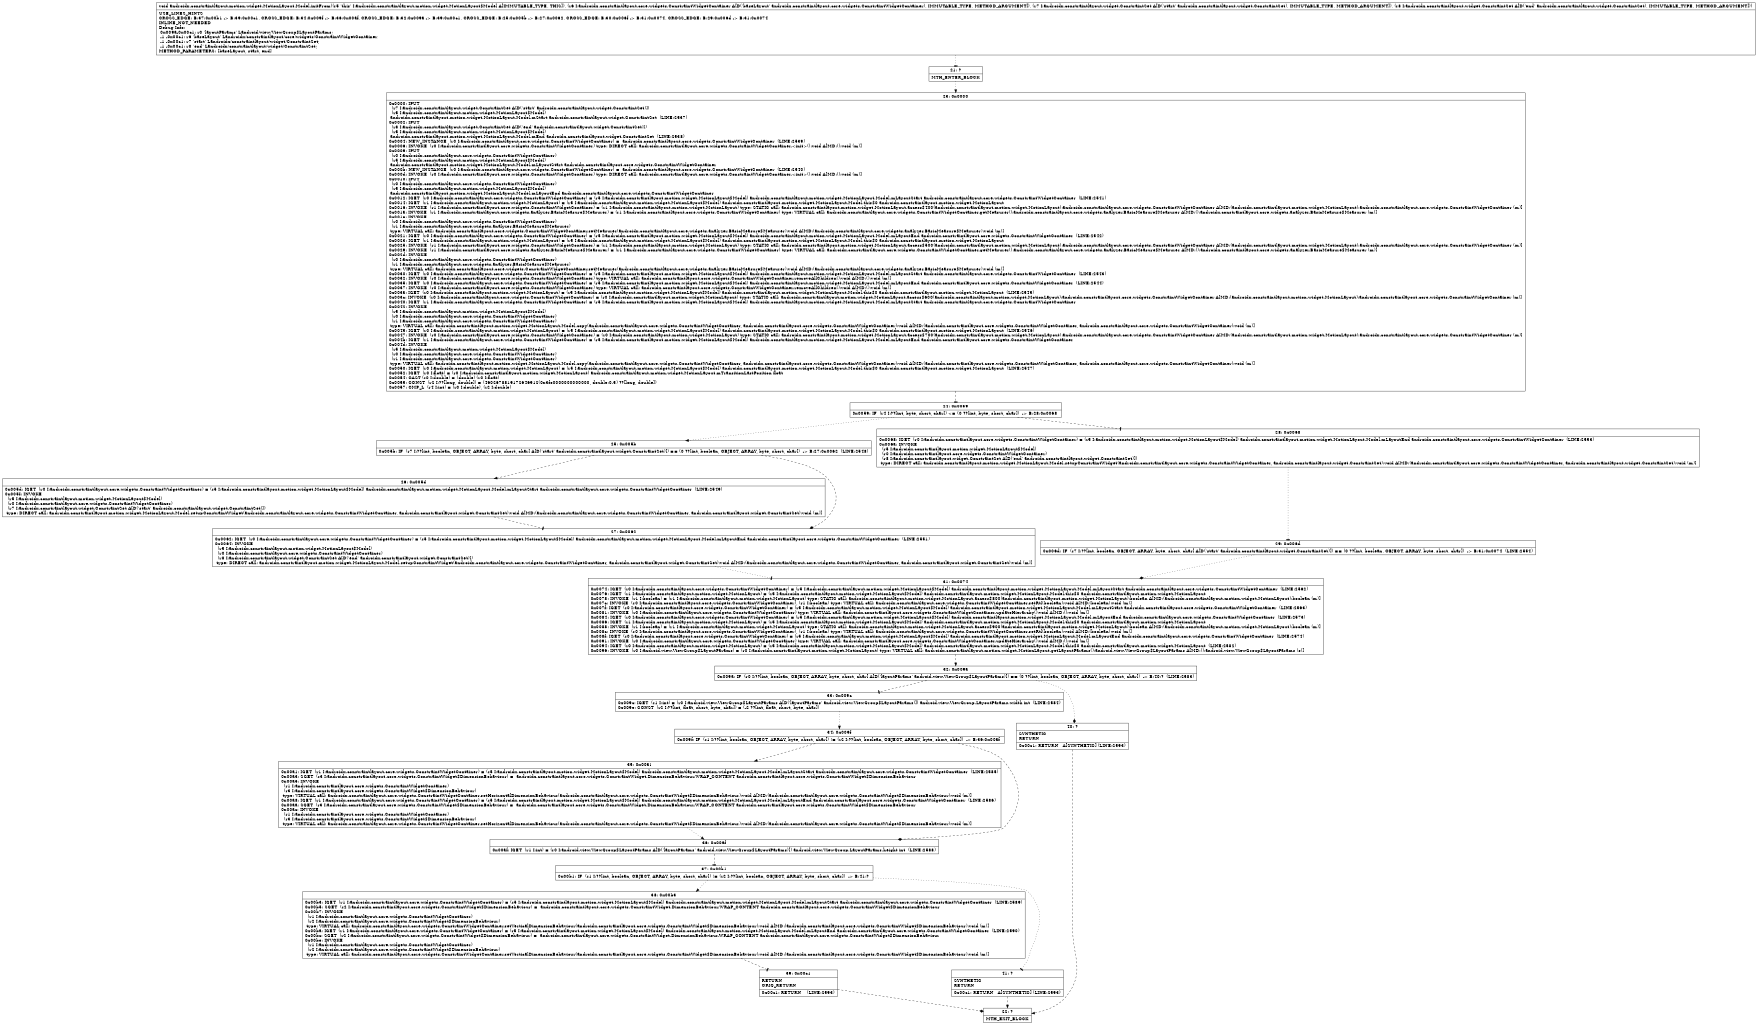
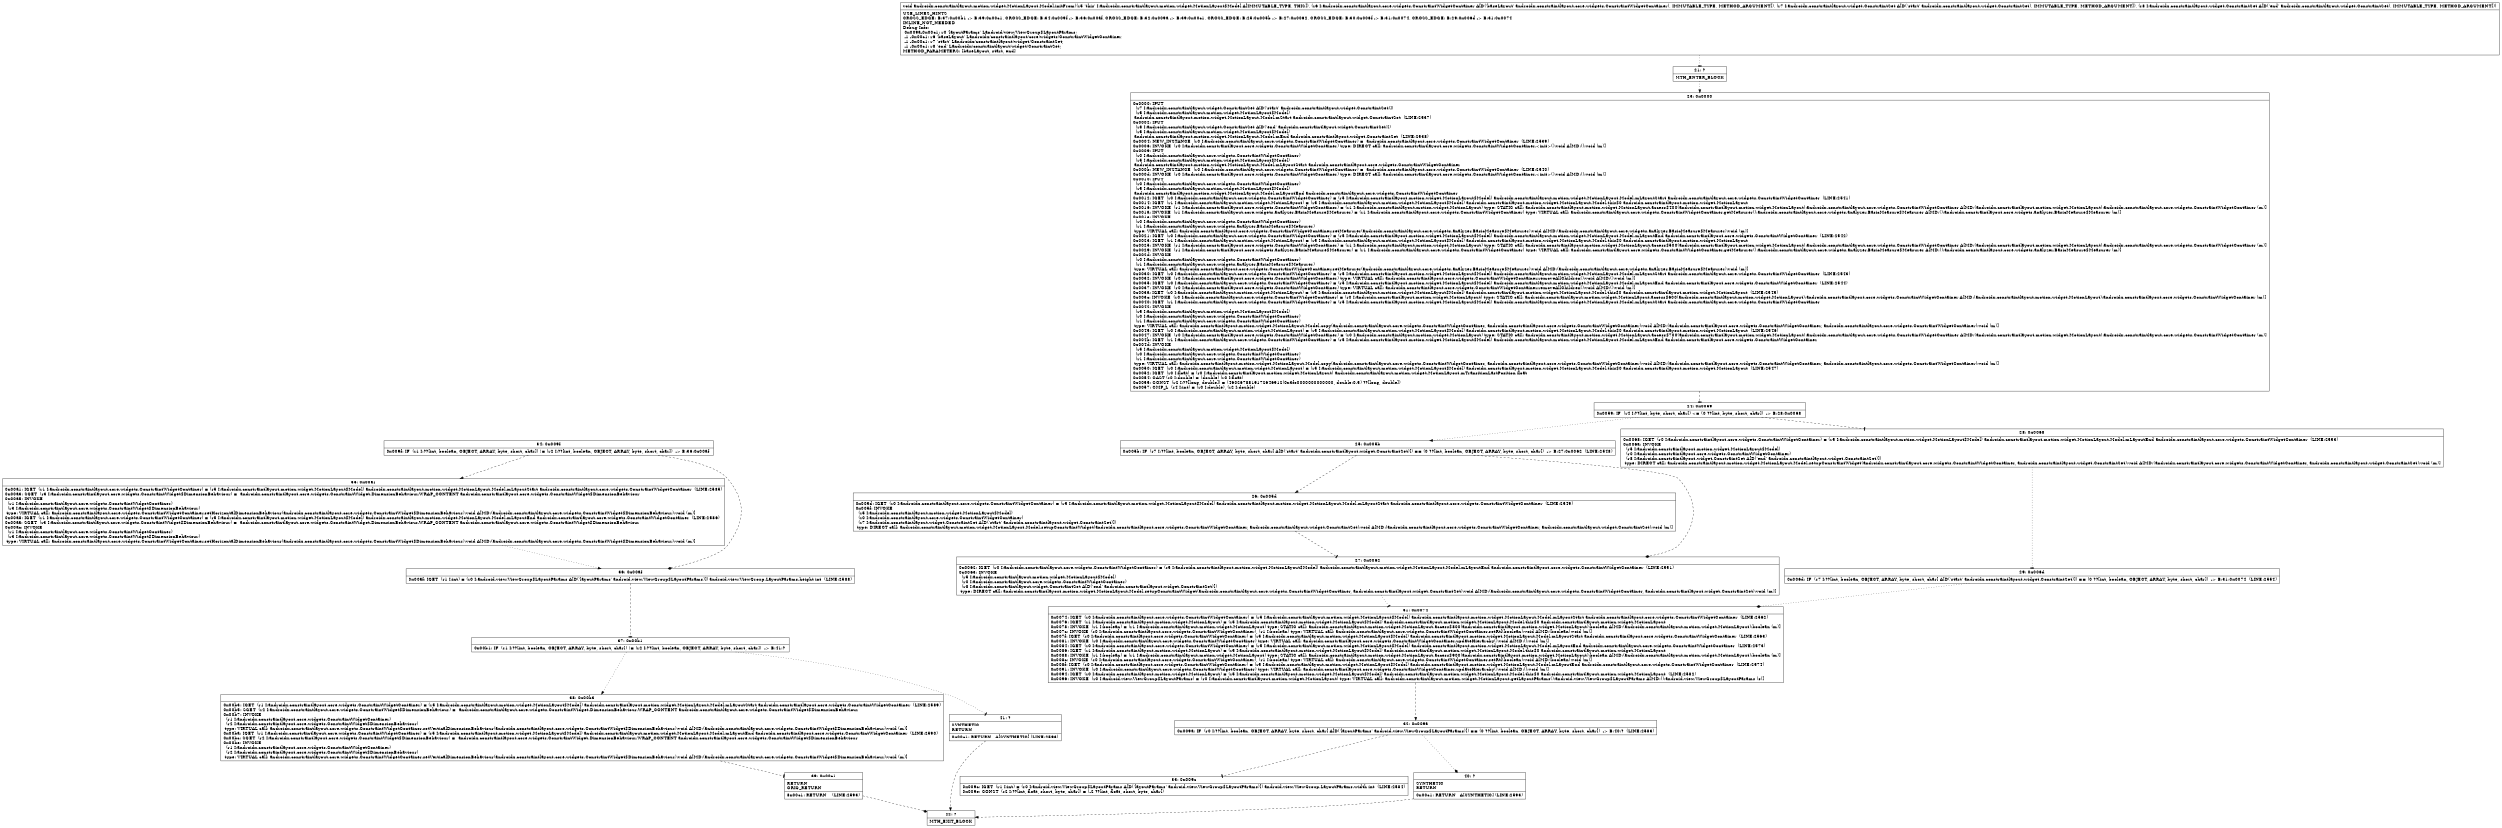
node "27: 0x0062": text "0x0064: INVOKE" -> "0x0063: INVOKE"
edge "33: 0x009c" -> "34: 0x009f": removed
node "39: 0x00c1": text "0x00c1: RETURN    (LINE:2593)" -> "8x00c1: RETURN    (LINE:2593)"
